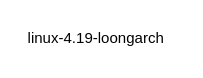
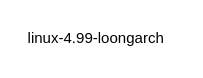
node "linux-4.19-loongarch": label "linux-4.19-loongarch" -> "linux-4.99-loongarch"
